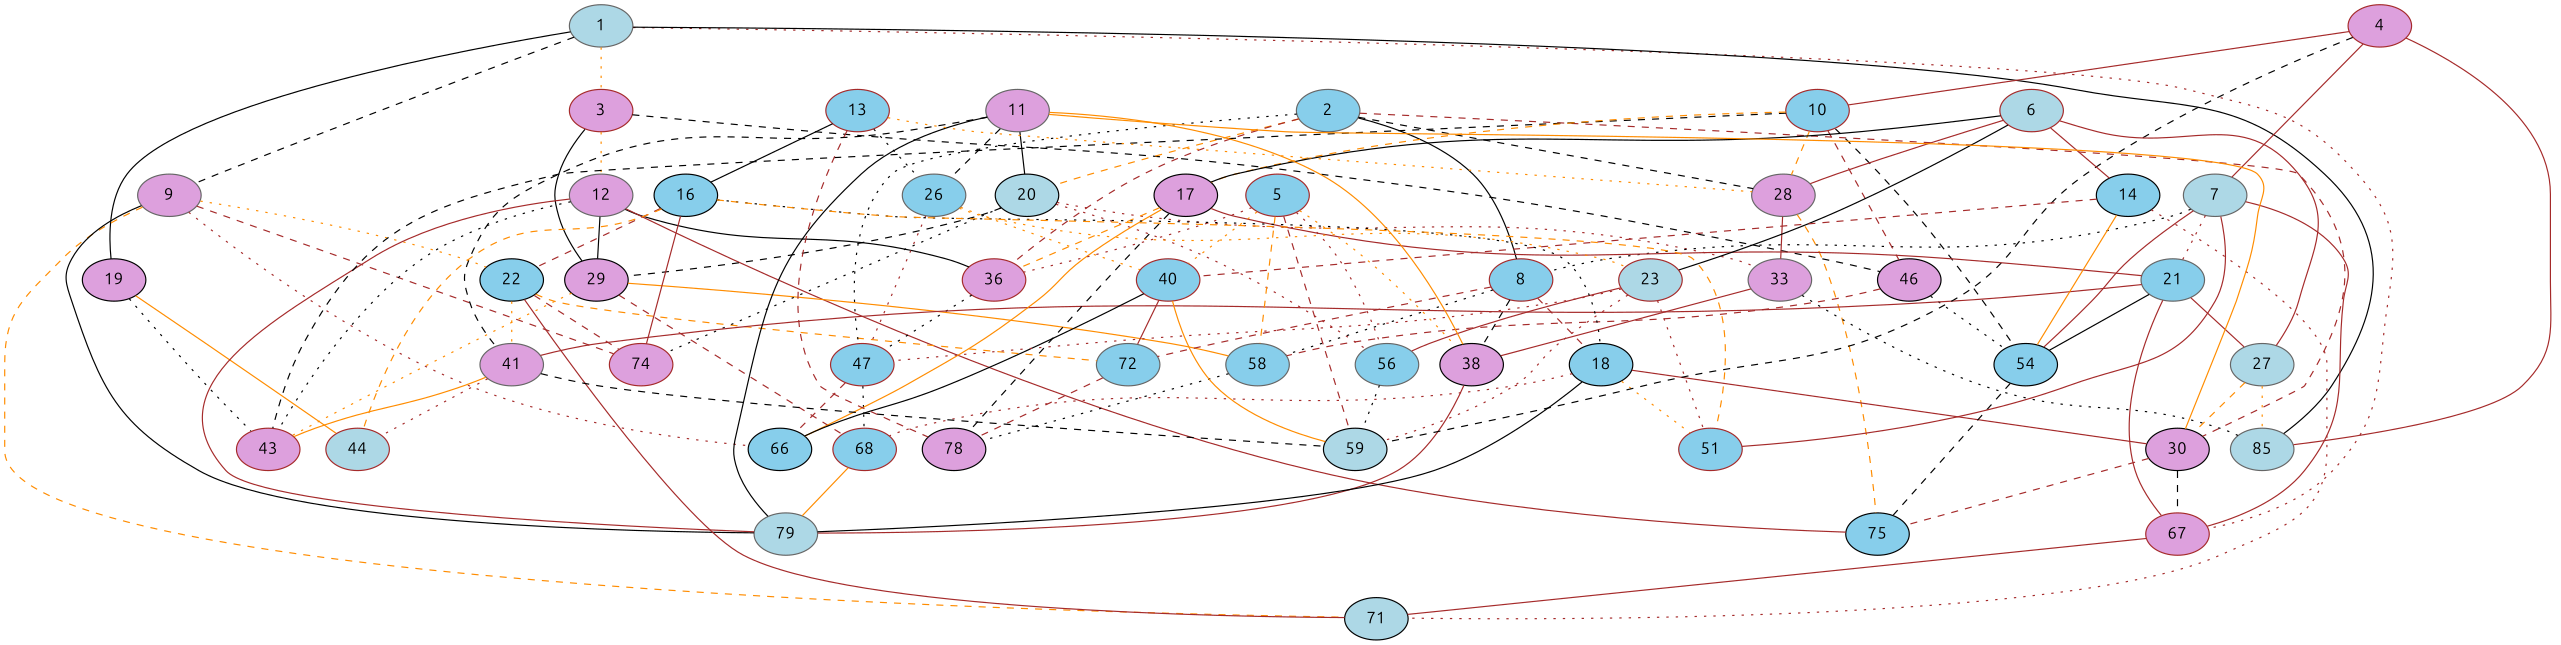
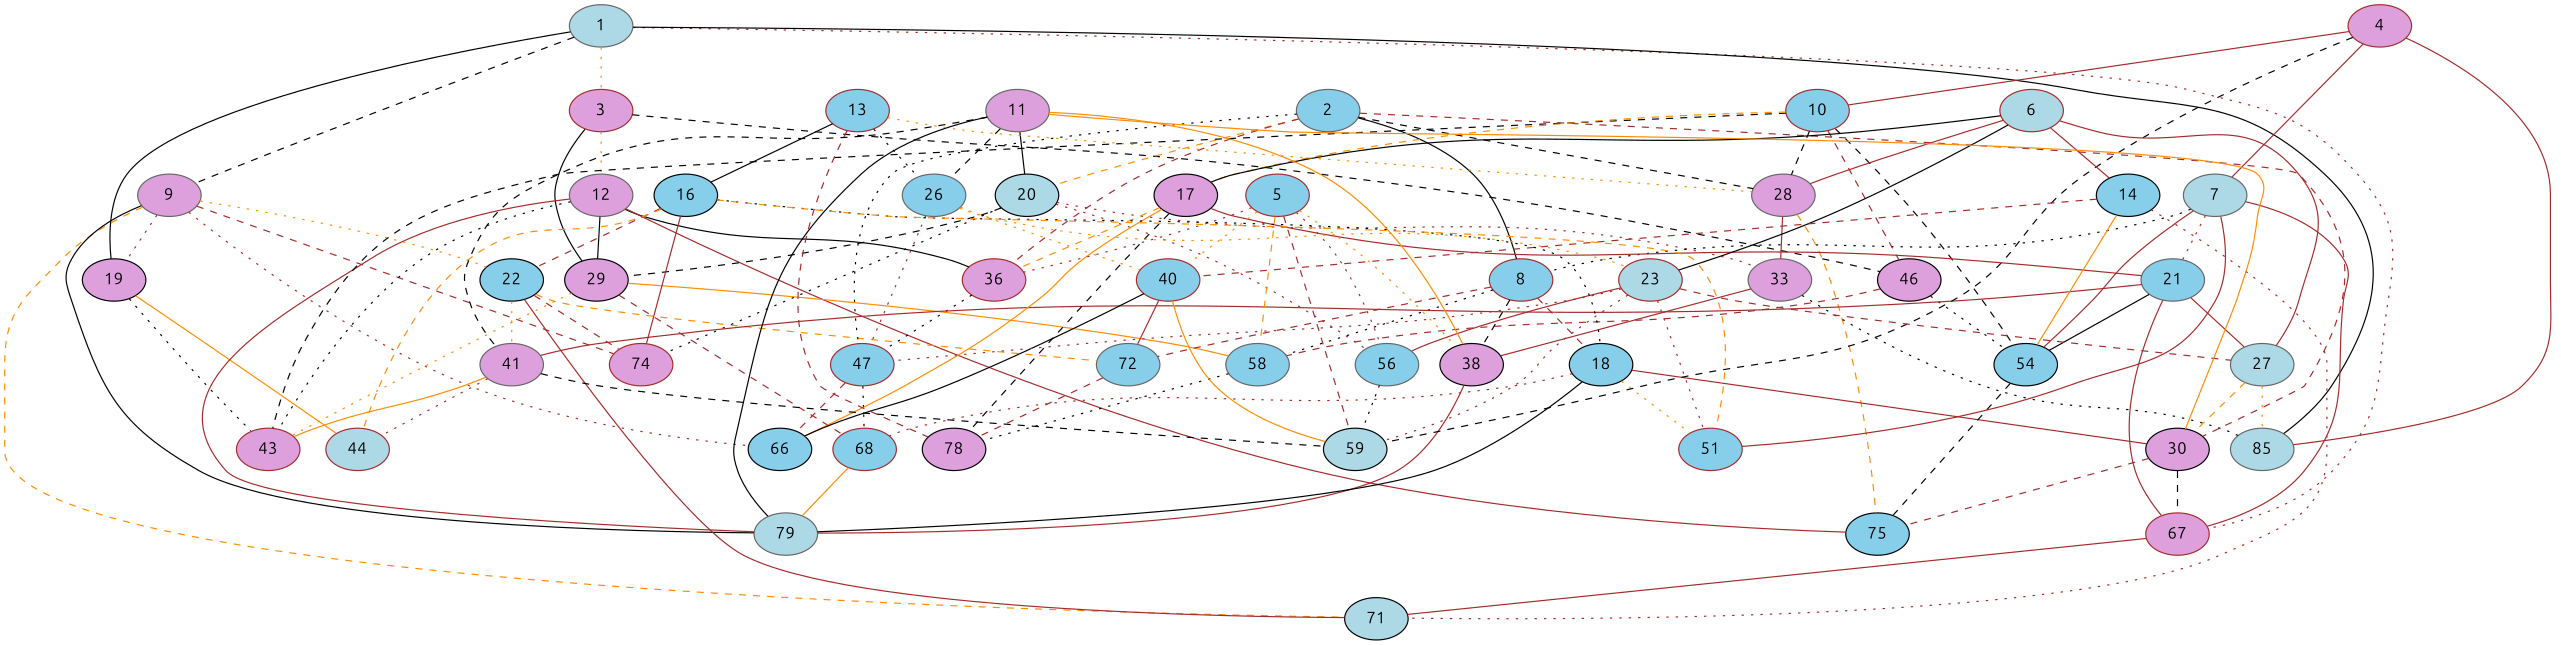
edge "10" -- "28": color darkorange -> black
edge "9" -- "19": added
edge "23" -- "27": added
